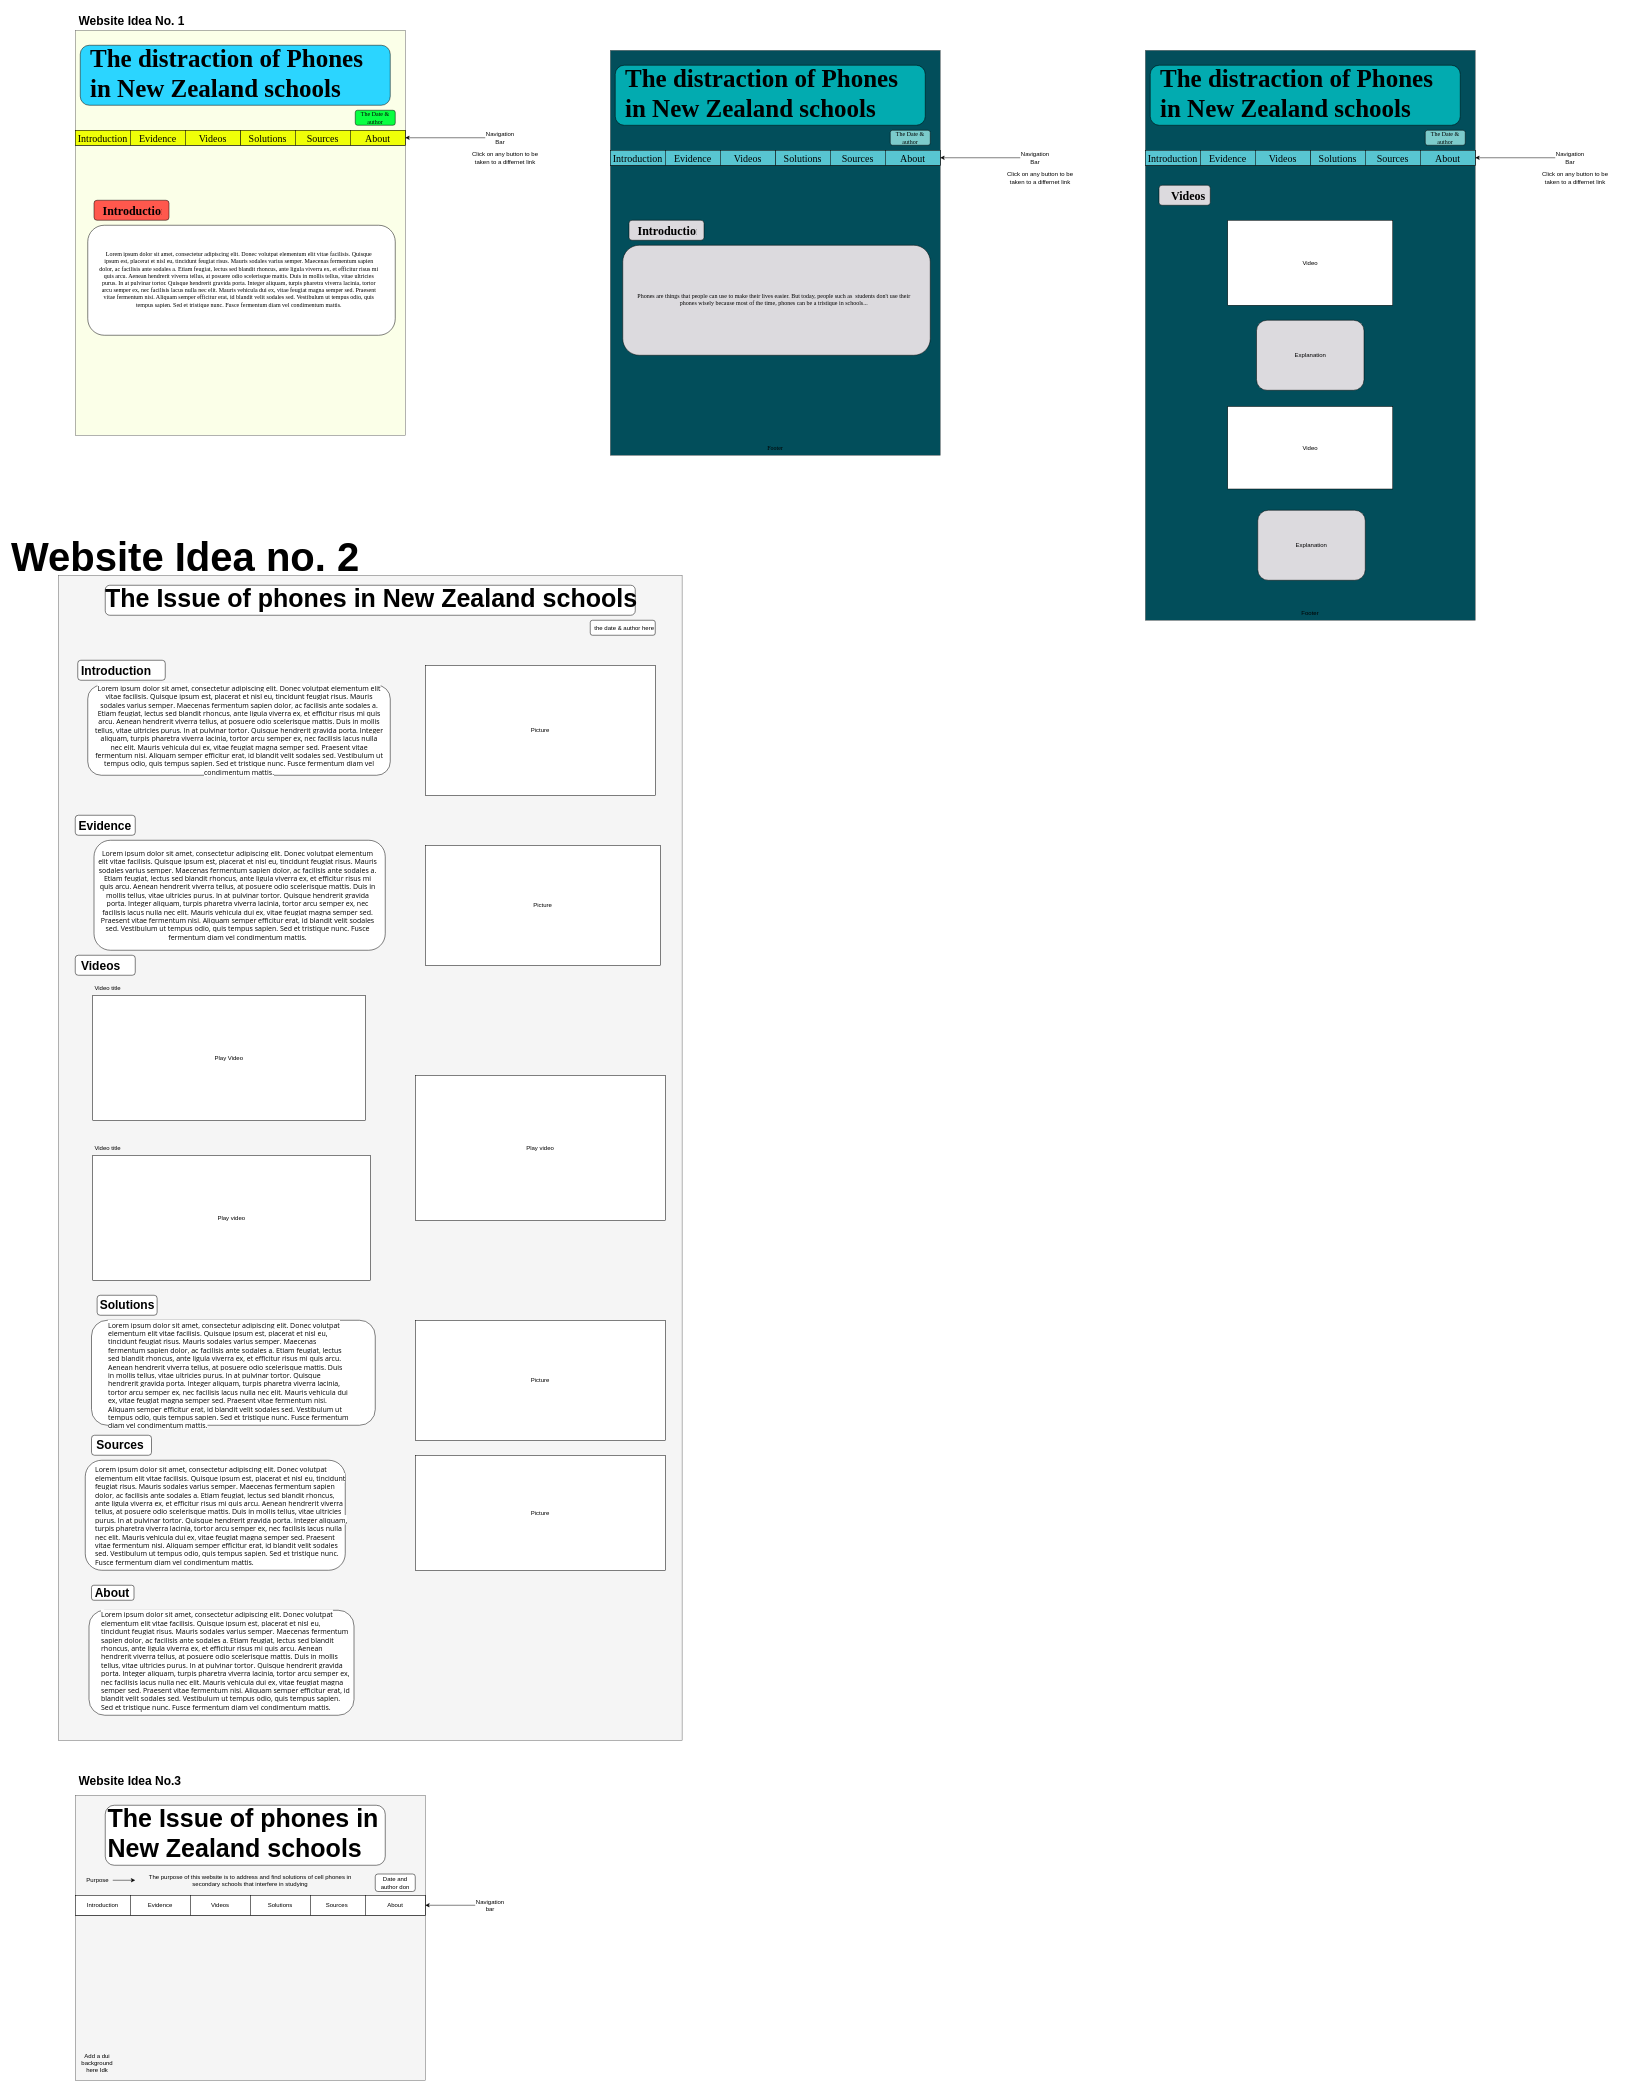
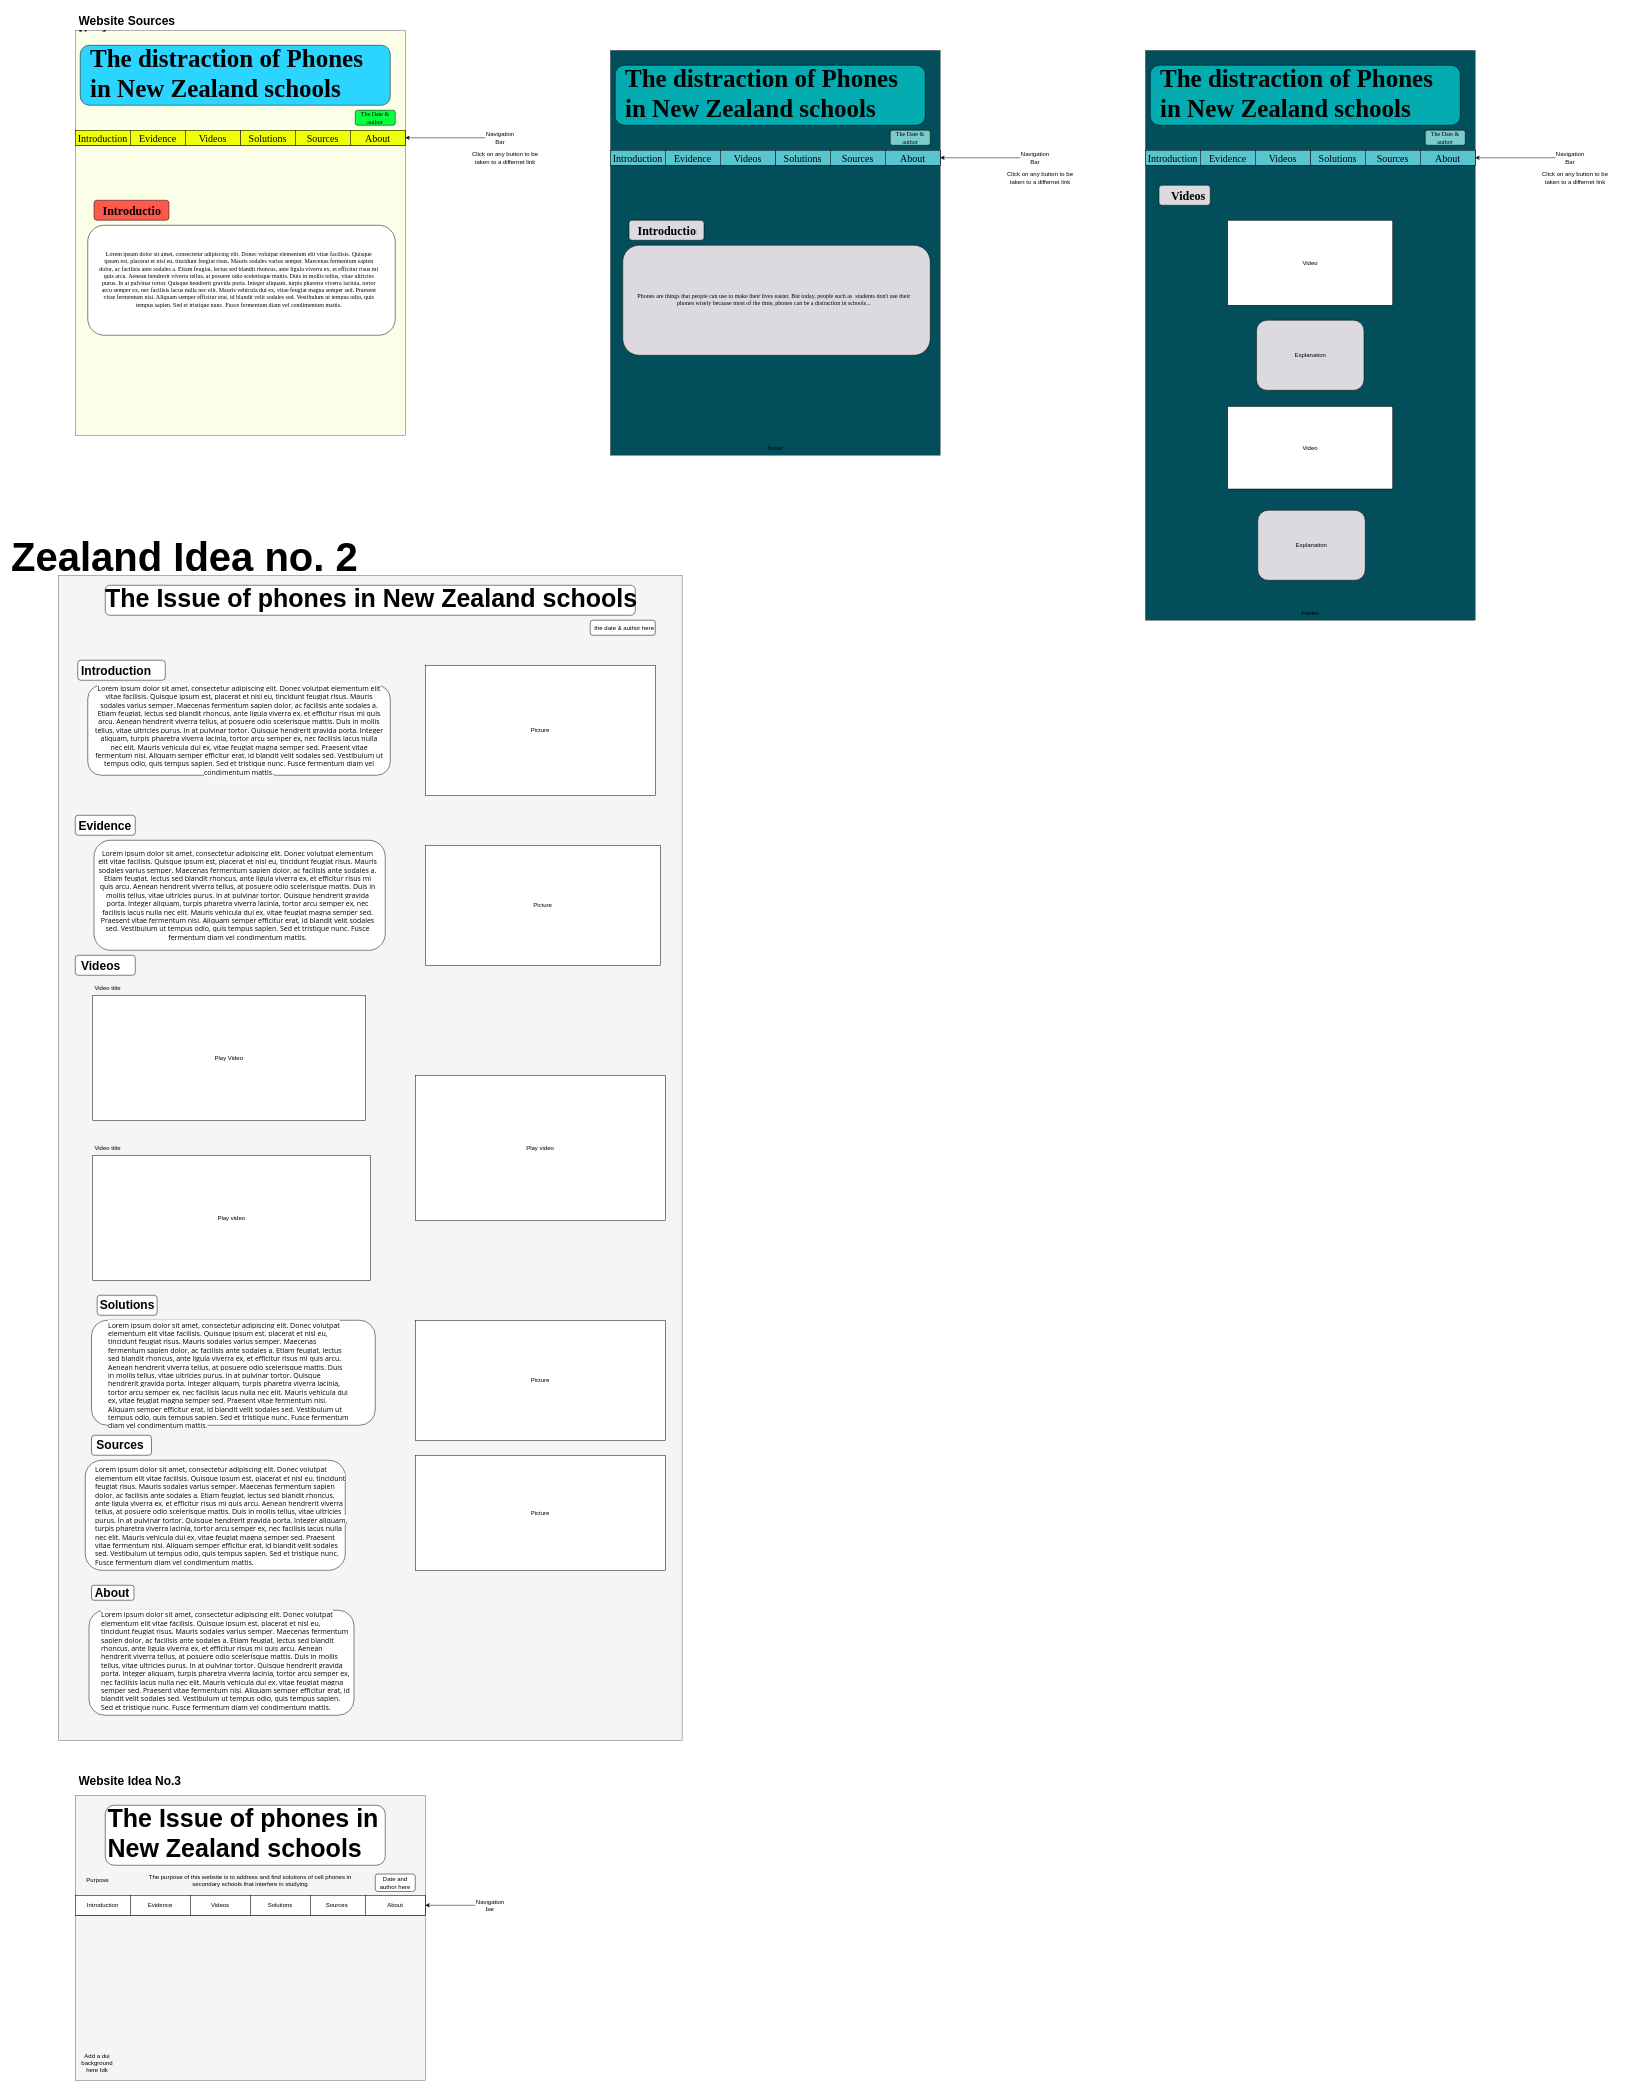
node "Website Idea No. 1": label "Website Idea No. 1" -> "Website Sources No. 1"
node "Phones are things that people can use to make their lives easier. But today, people such as students don't use their phones wisely because most of the time, phones can be a tristique in schools...": label "Phones are things that people can use to make their lives easier. But today, people such as students don't use their phones wisely because most of the time, phones can be a tristique in schools..." -> "Phones are things that people can use to make their lives easier. But today, people such as students don't use their phones wisely because most of the time, phones can be a distraction in schools..."
node "Website Idea no. 2": label "Website Idea no. 2" -> "Zealand Idea no. 2"
edge "Purpose" -> "The purpose of this website is to address and find solutions of cell phones in secondary schools that interfere in studying": removed
node "Date and author don": label "Date and author don" -> "Date and author here"
